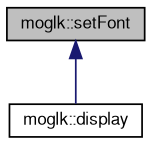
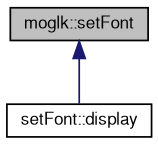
node "moglk::display": label "moglk::display" -> "setFont::display"
